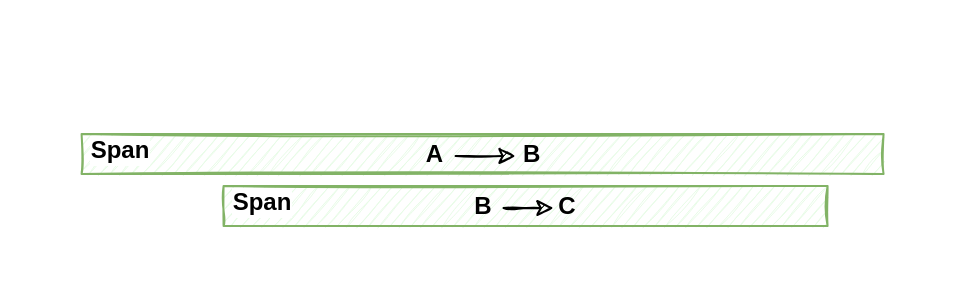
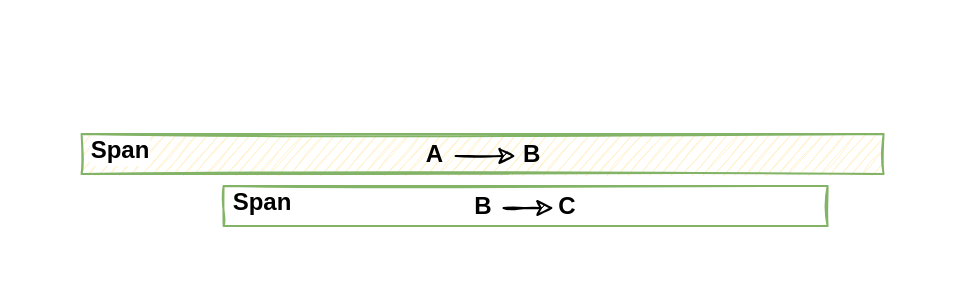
node "A B": fillcolor #e8fce7 -> #fff2cc
node "B C": fillcolor #e8fce7 -> #ffffff
